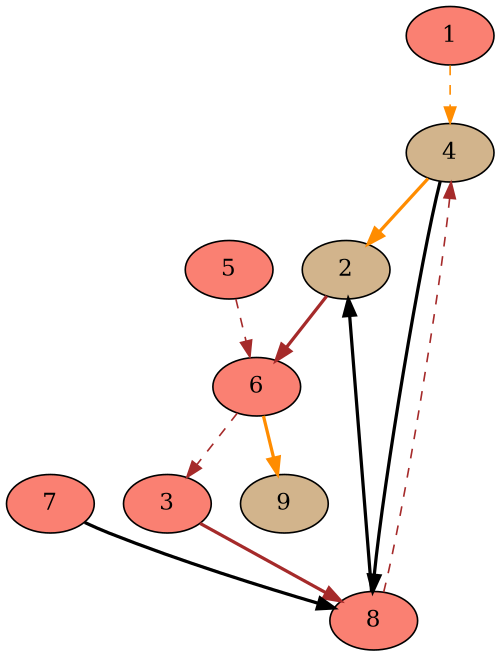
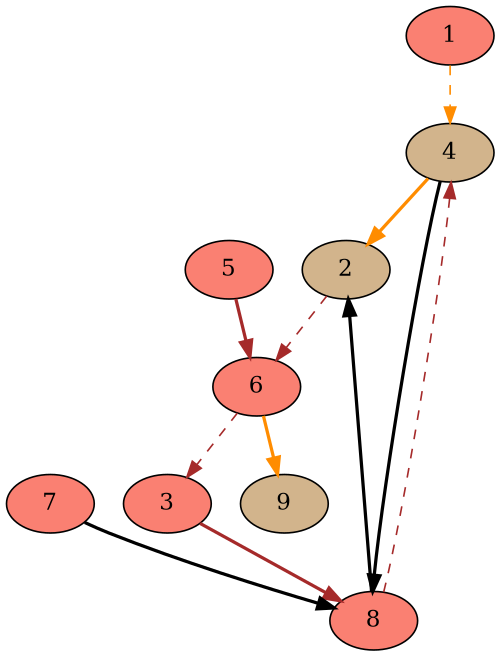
edge "5" -> "6": style dashed -> bold
edge "2" -> "6": style bold -> dashed
